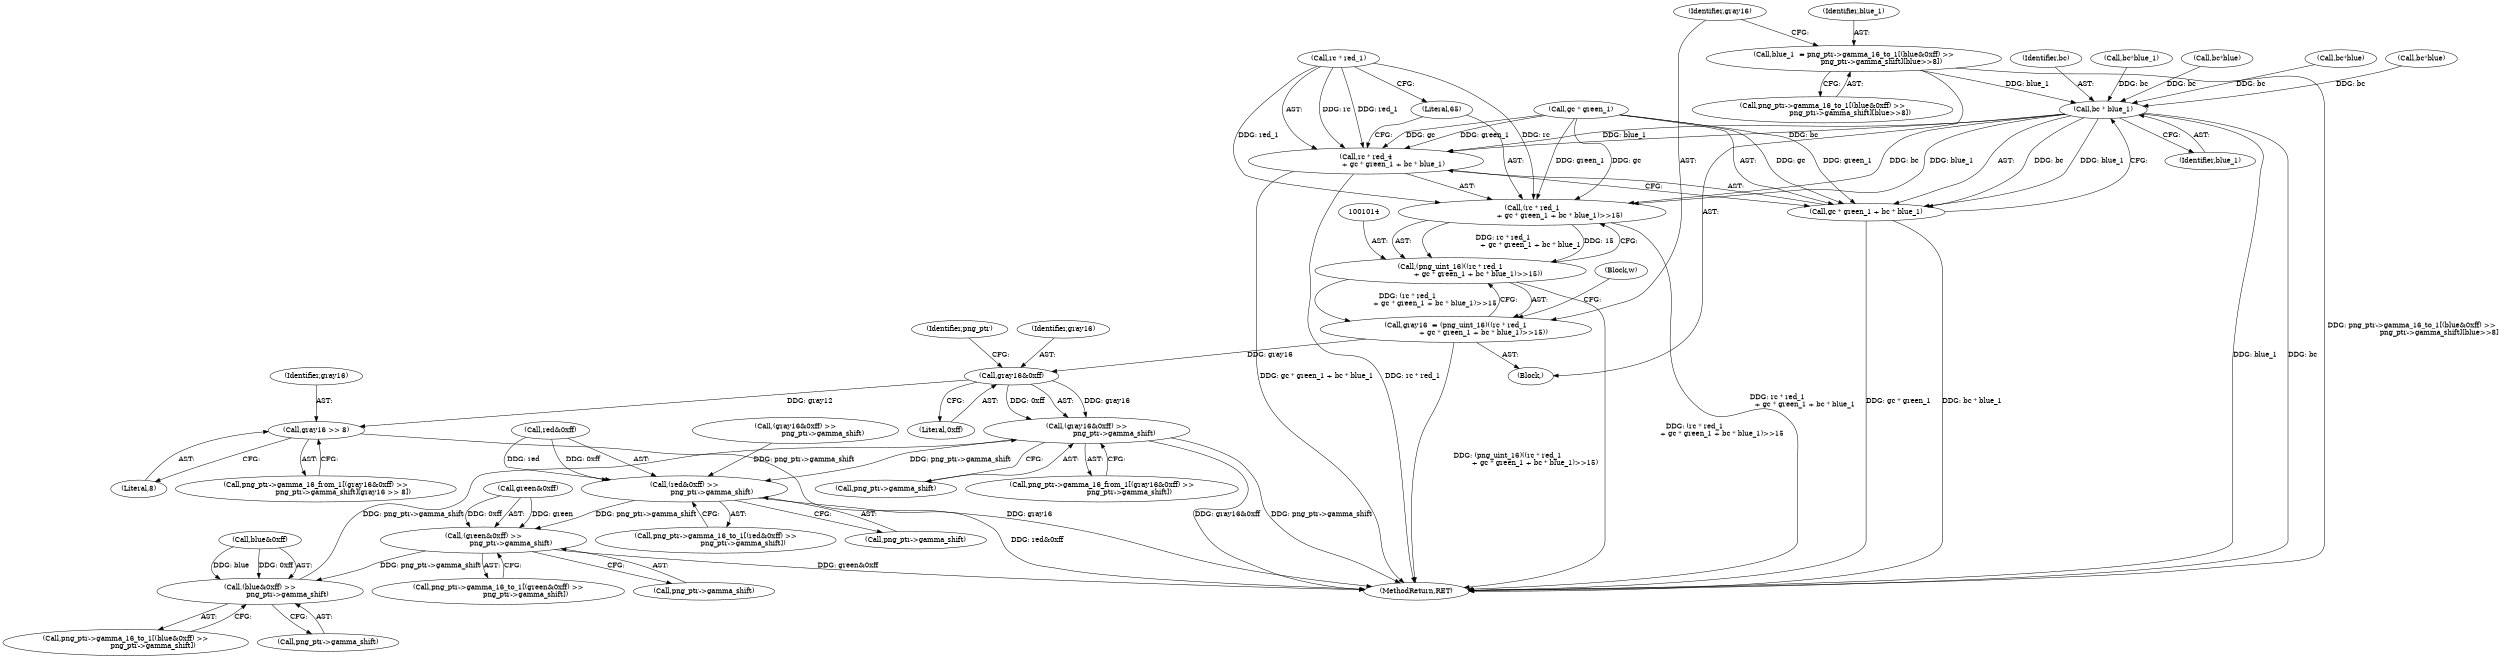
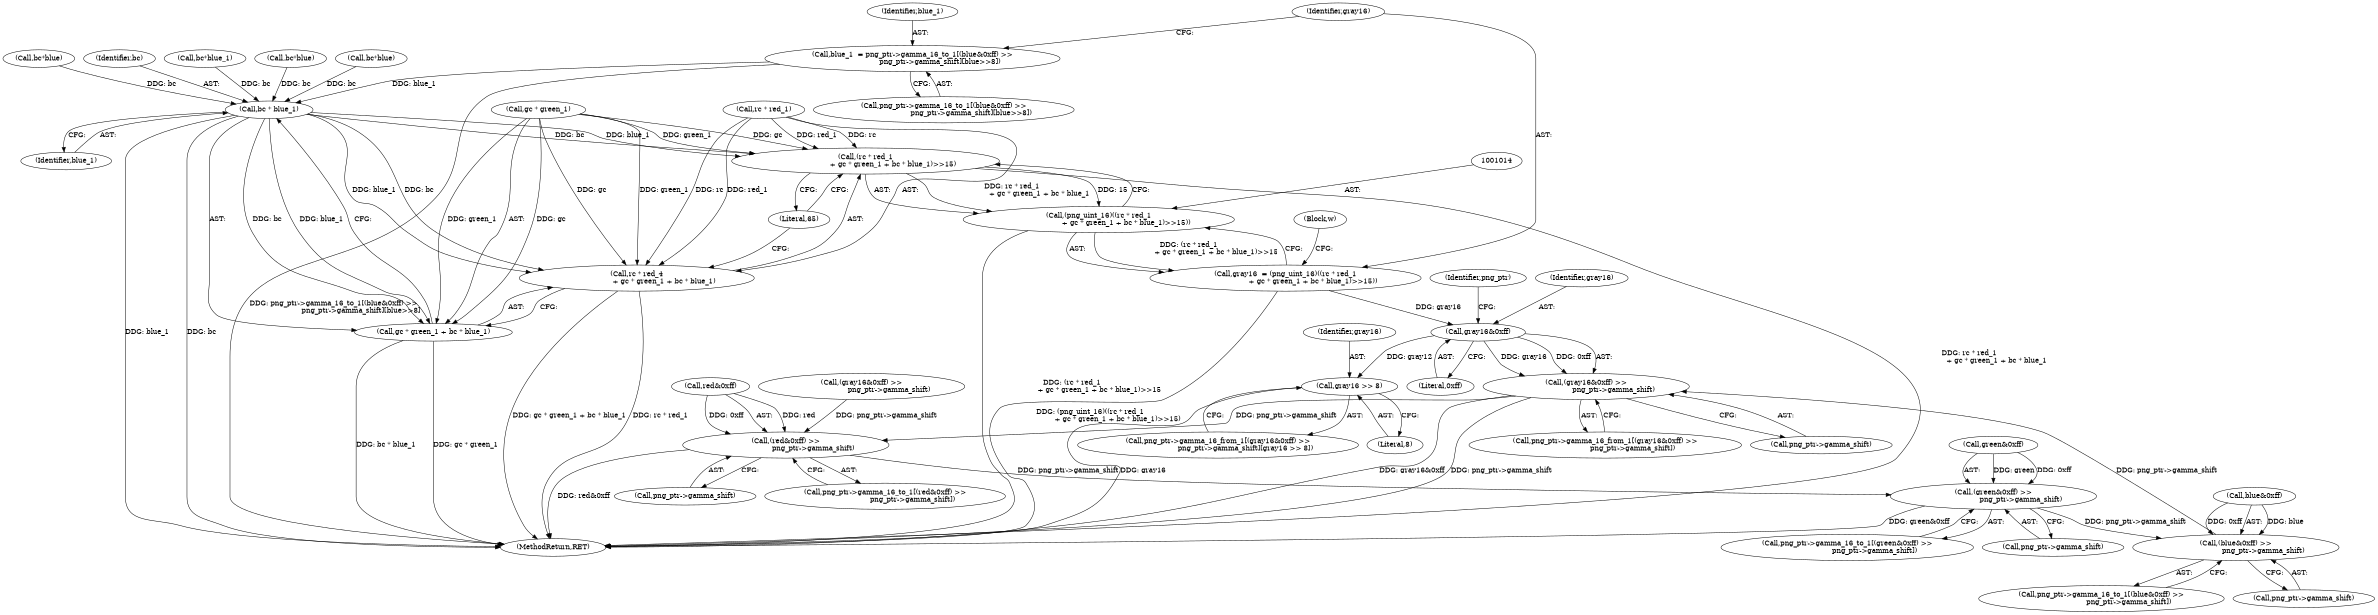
edge "(Call,rc * red_1)" -> "(Literal,65)": now "(Call,(rc * red_1 + gc * green_1 + bc * blue_1)>>15)" -> "(Literal,65)"
edge "(Literal,65)" -> "(Call,(rc * red_1 + gc * green_1 + bc * blue_1)>>15)": label "AST: " -> "CFG: "
node "(Block,)": removed
